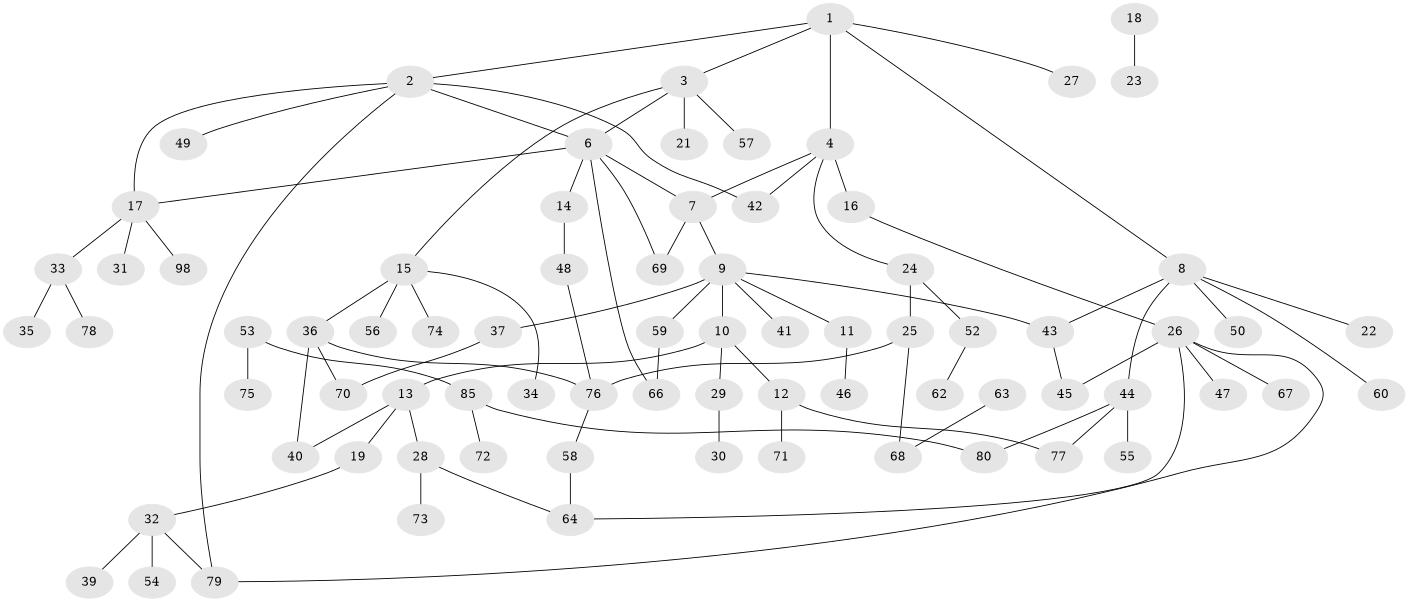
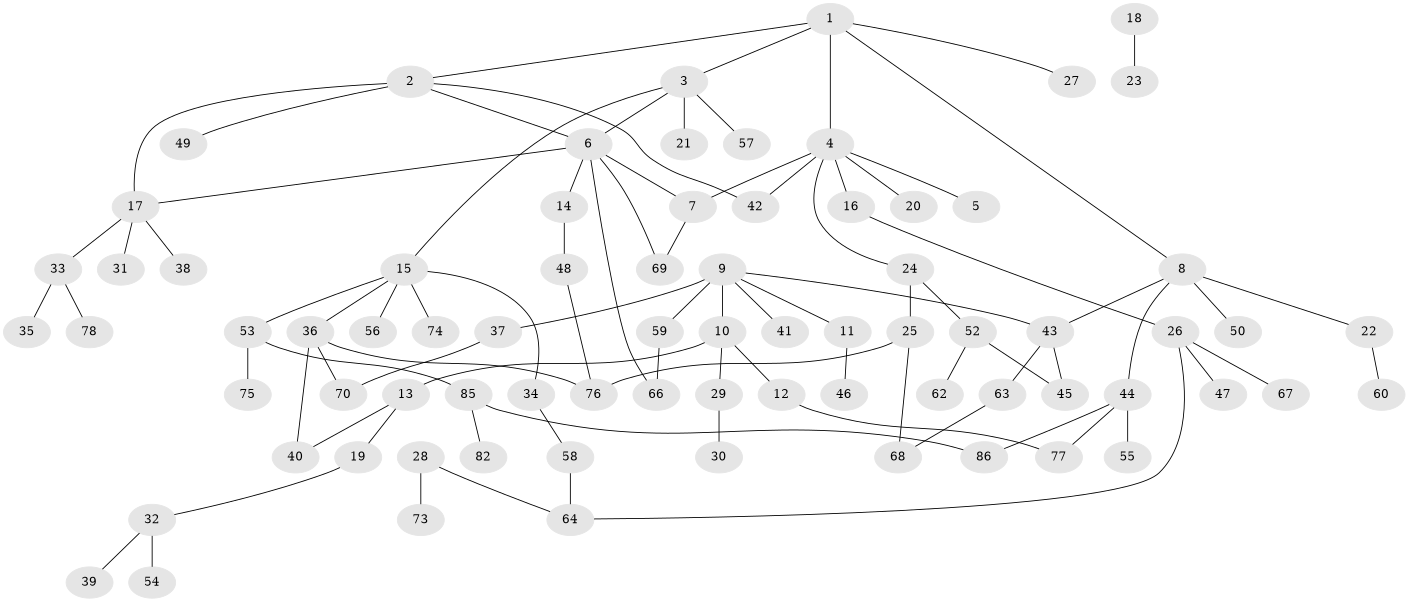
node "20": added
node "5": added
edge "7" -- "9": removed
node "98": label "98" -> "38"
edge "15" -- "53": added
edge "8" -- "60": now "22" -- "60"
edge "43" -- "63": added
edge "26" -- "45": now "52" -- "45"
edge "76" -- "58": now "34" -- "58"
edge "13" -- "28": removed
node "72": label "72" -> "82"
node "71": removed
node "80": label "80" -> "86"
node "79": removed
